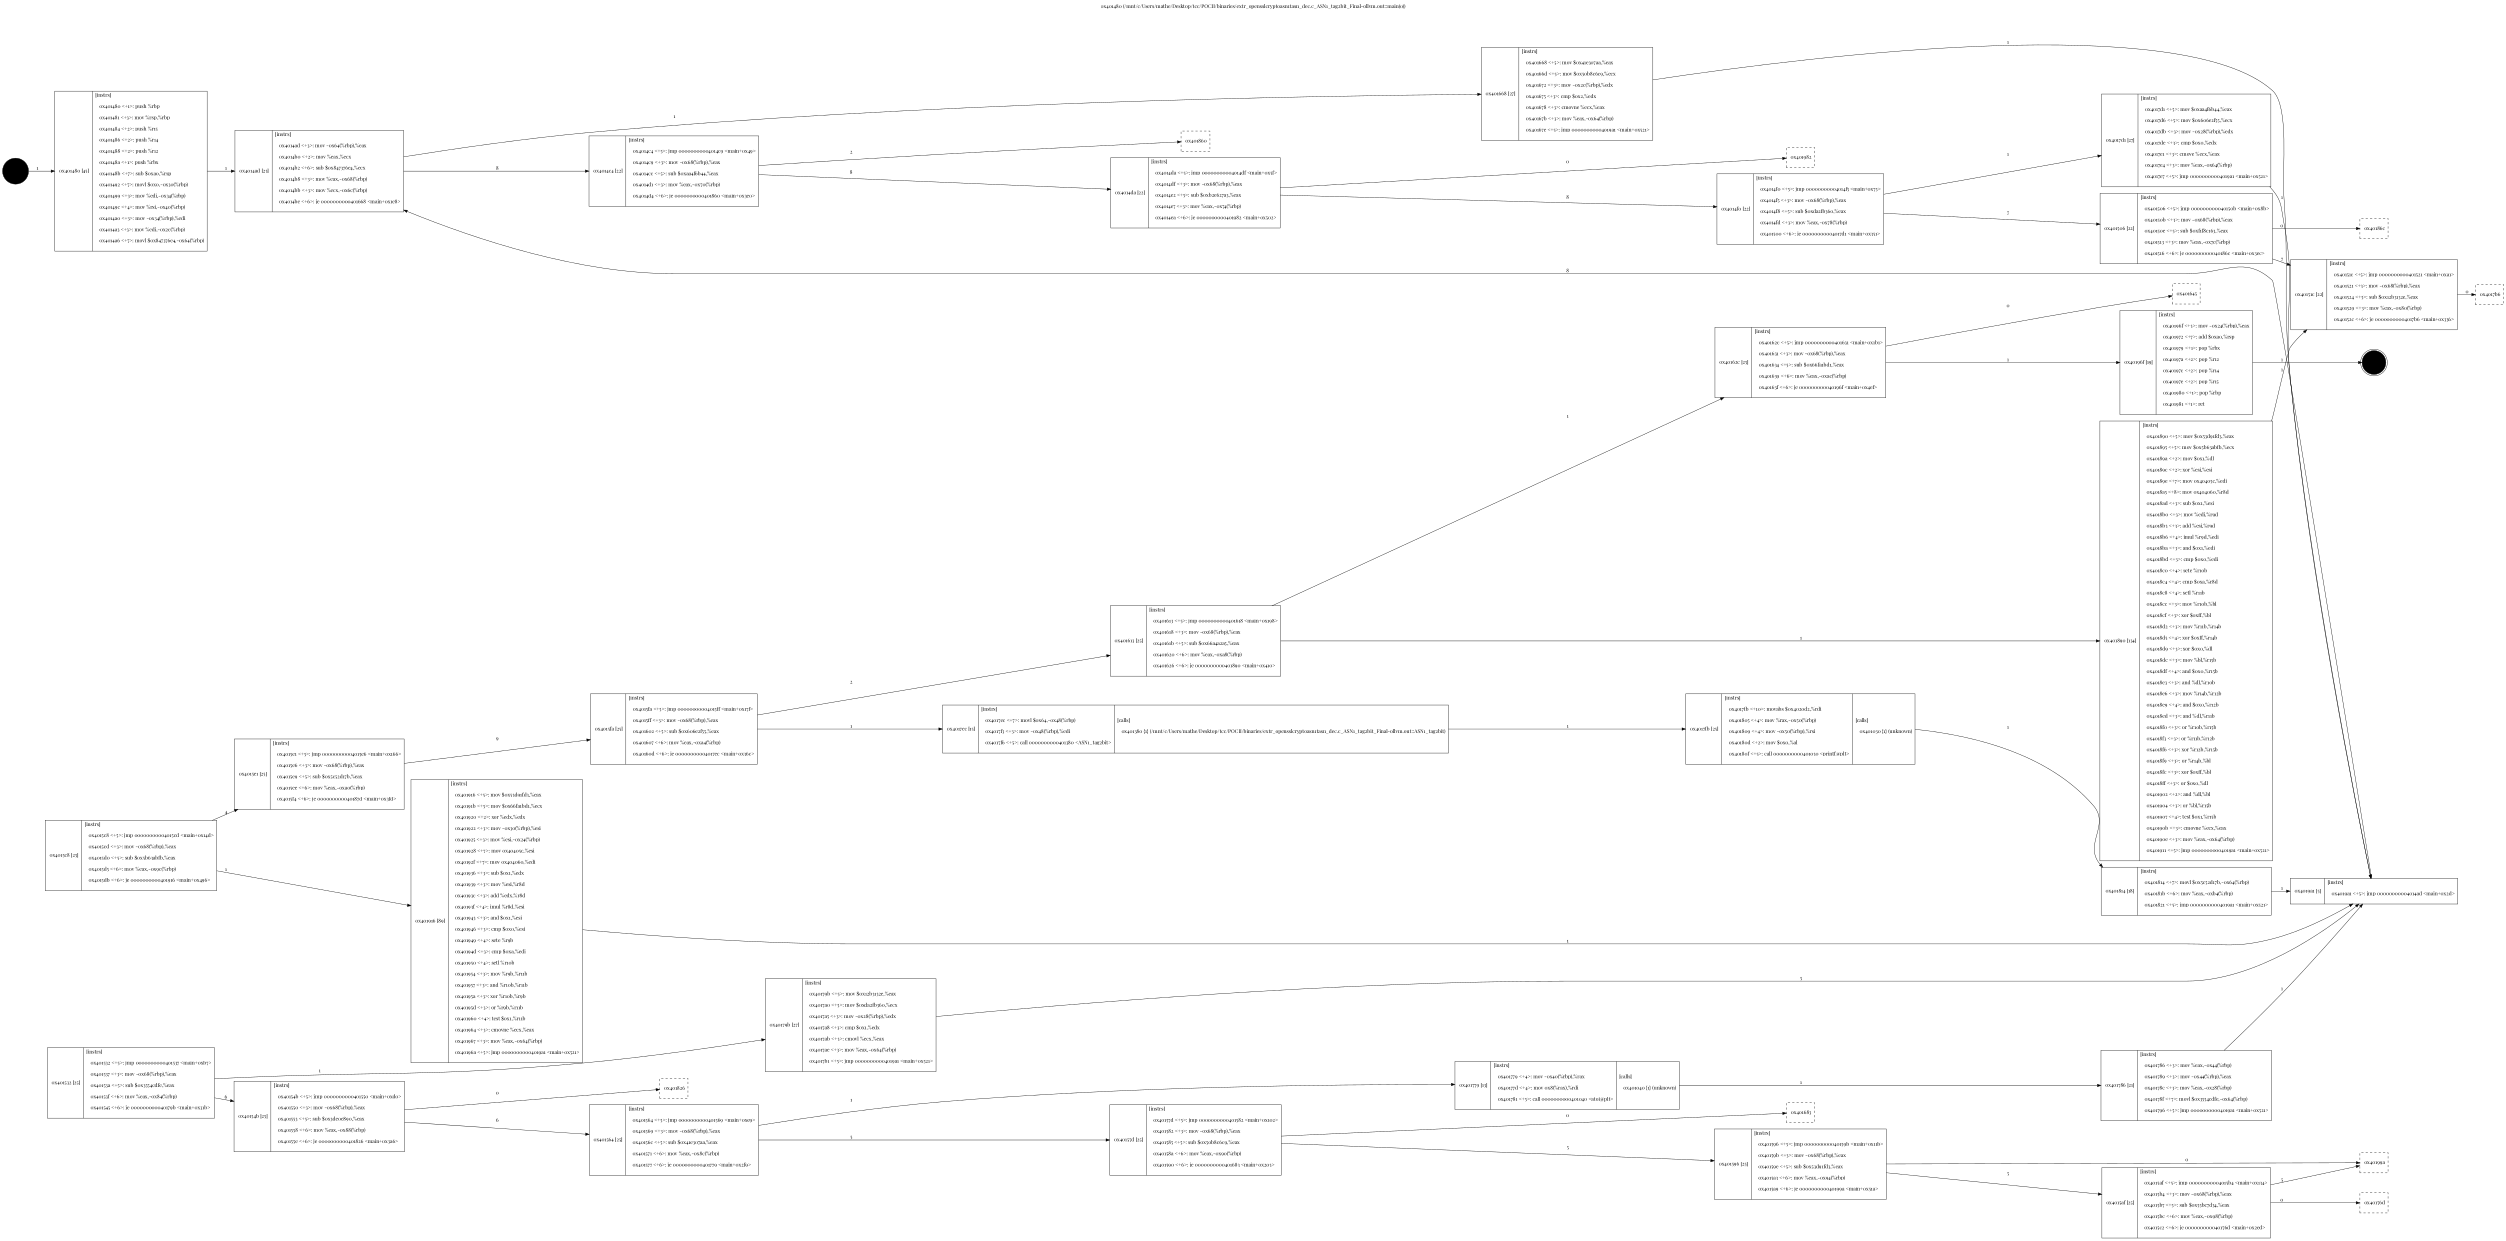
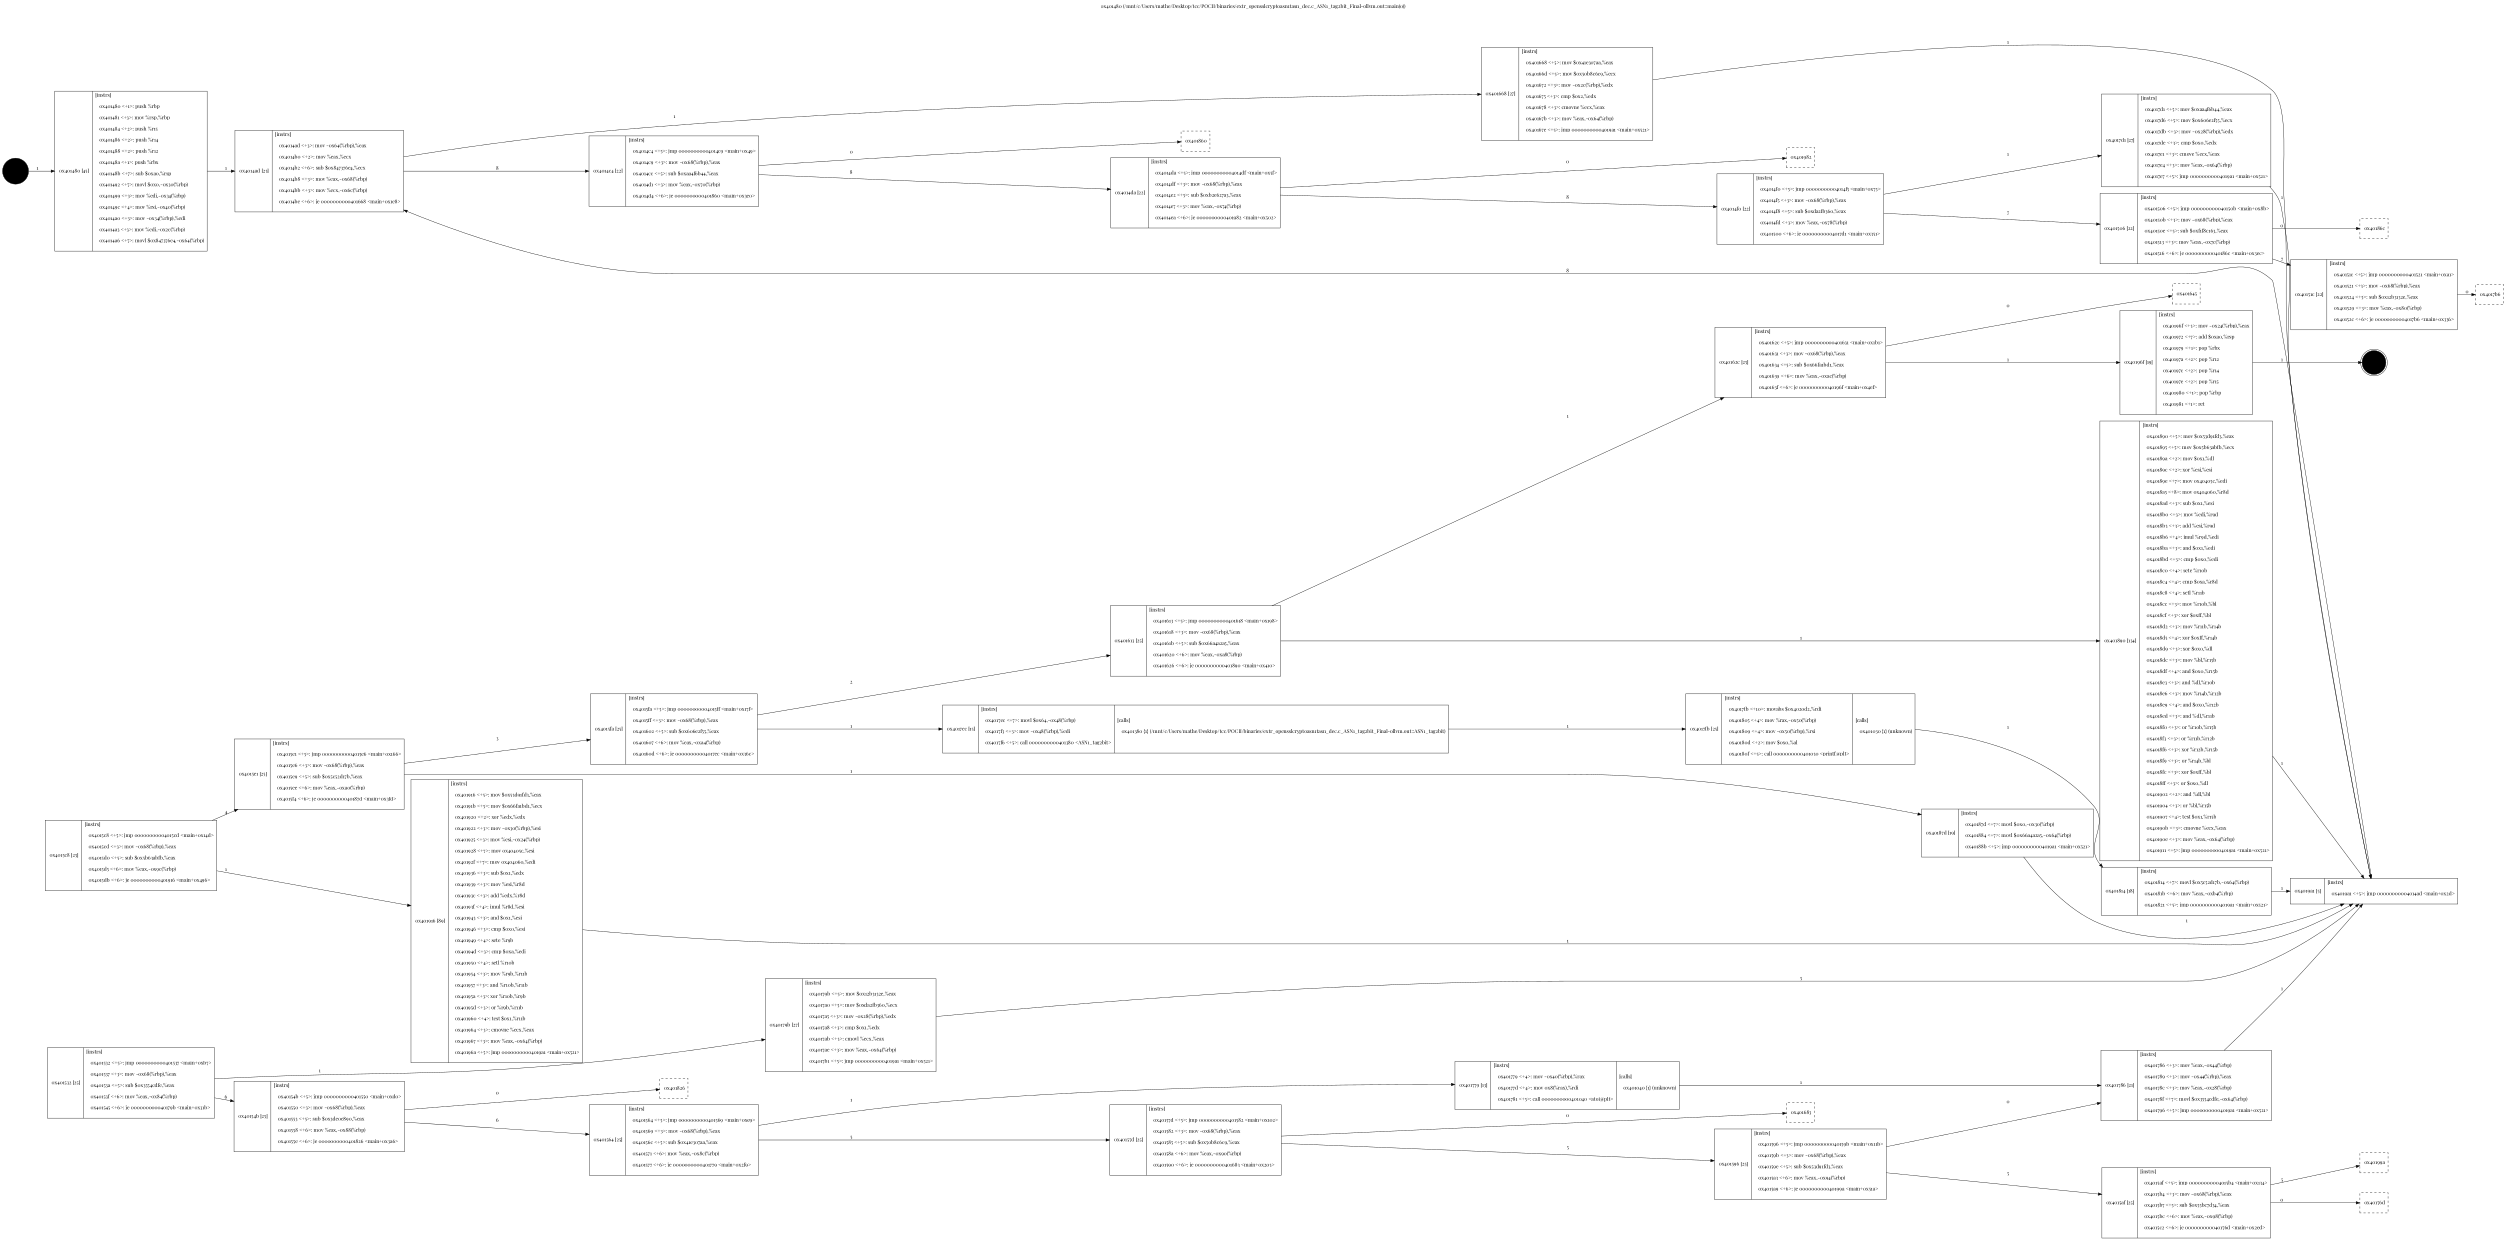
edge "0x4014c4 [22]" -> "0x401860": label " 2" -> " 0"
edge "0x401890 [134]" -> "0x40151c [22]": now "0x401890 [134]" -> "0x4019a1 [5]"
edge "0x4015e1 [25]" -> "0x4015fa [25]": label " 9" -> " 3"
node "0x40187d [19]": added
edge "0x401596 [25]" -> "0x40199a": now "0x401596 [25]" -> "0x401786 [21]"
